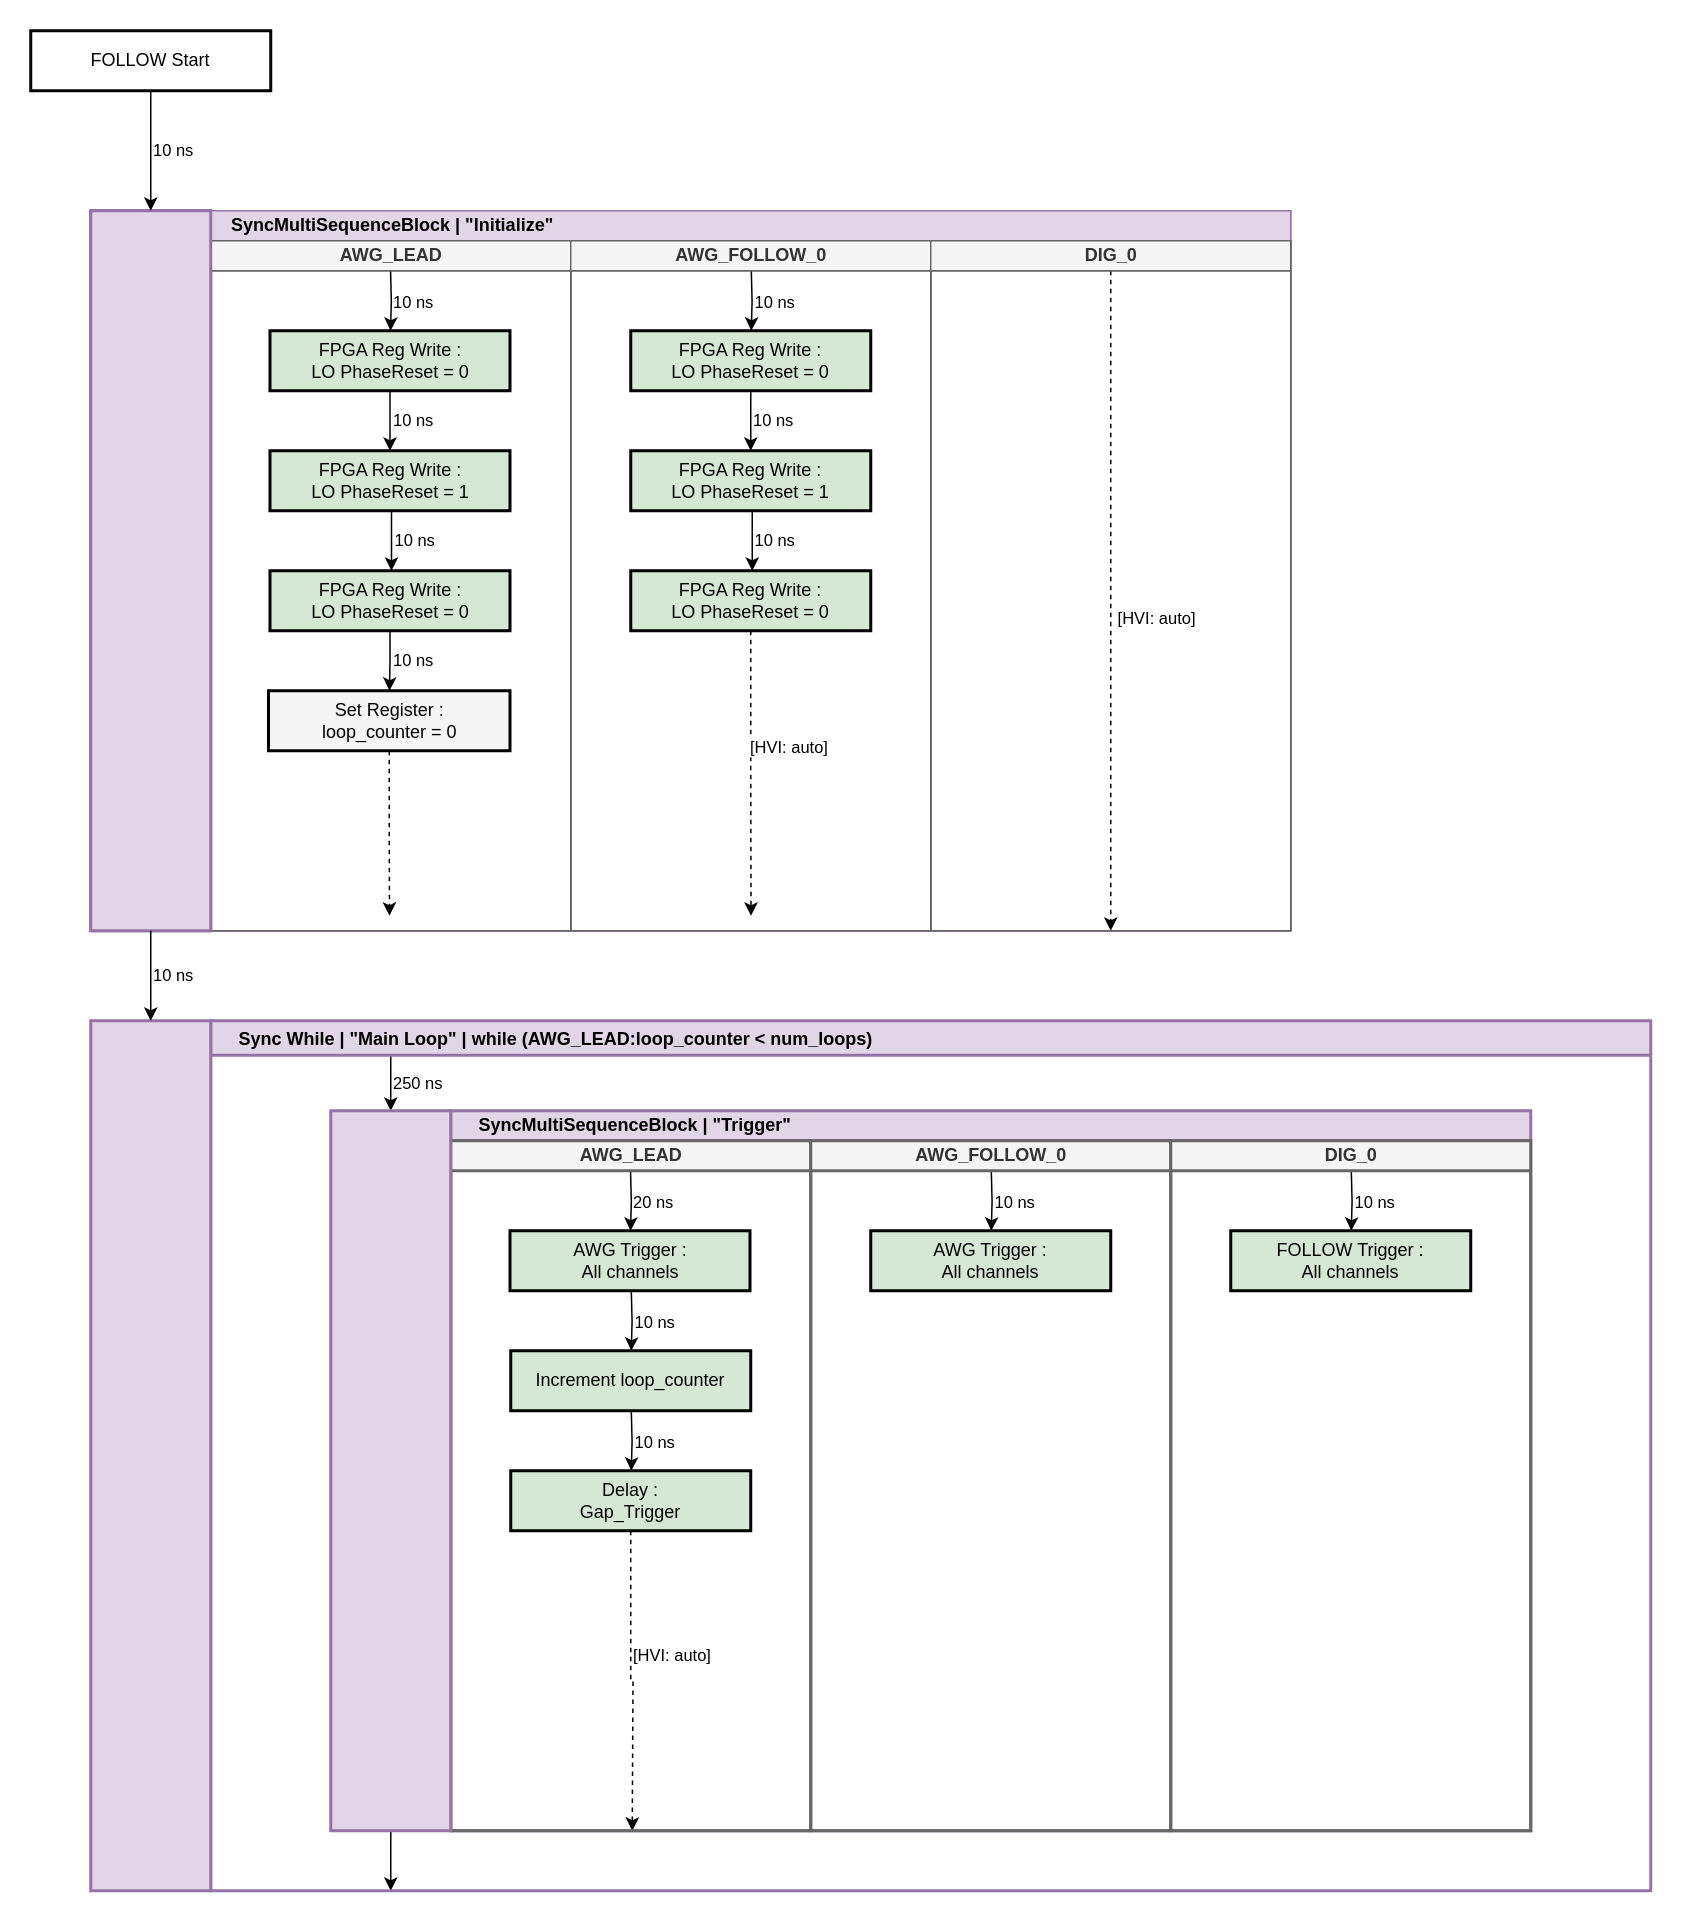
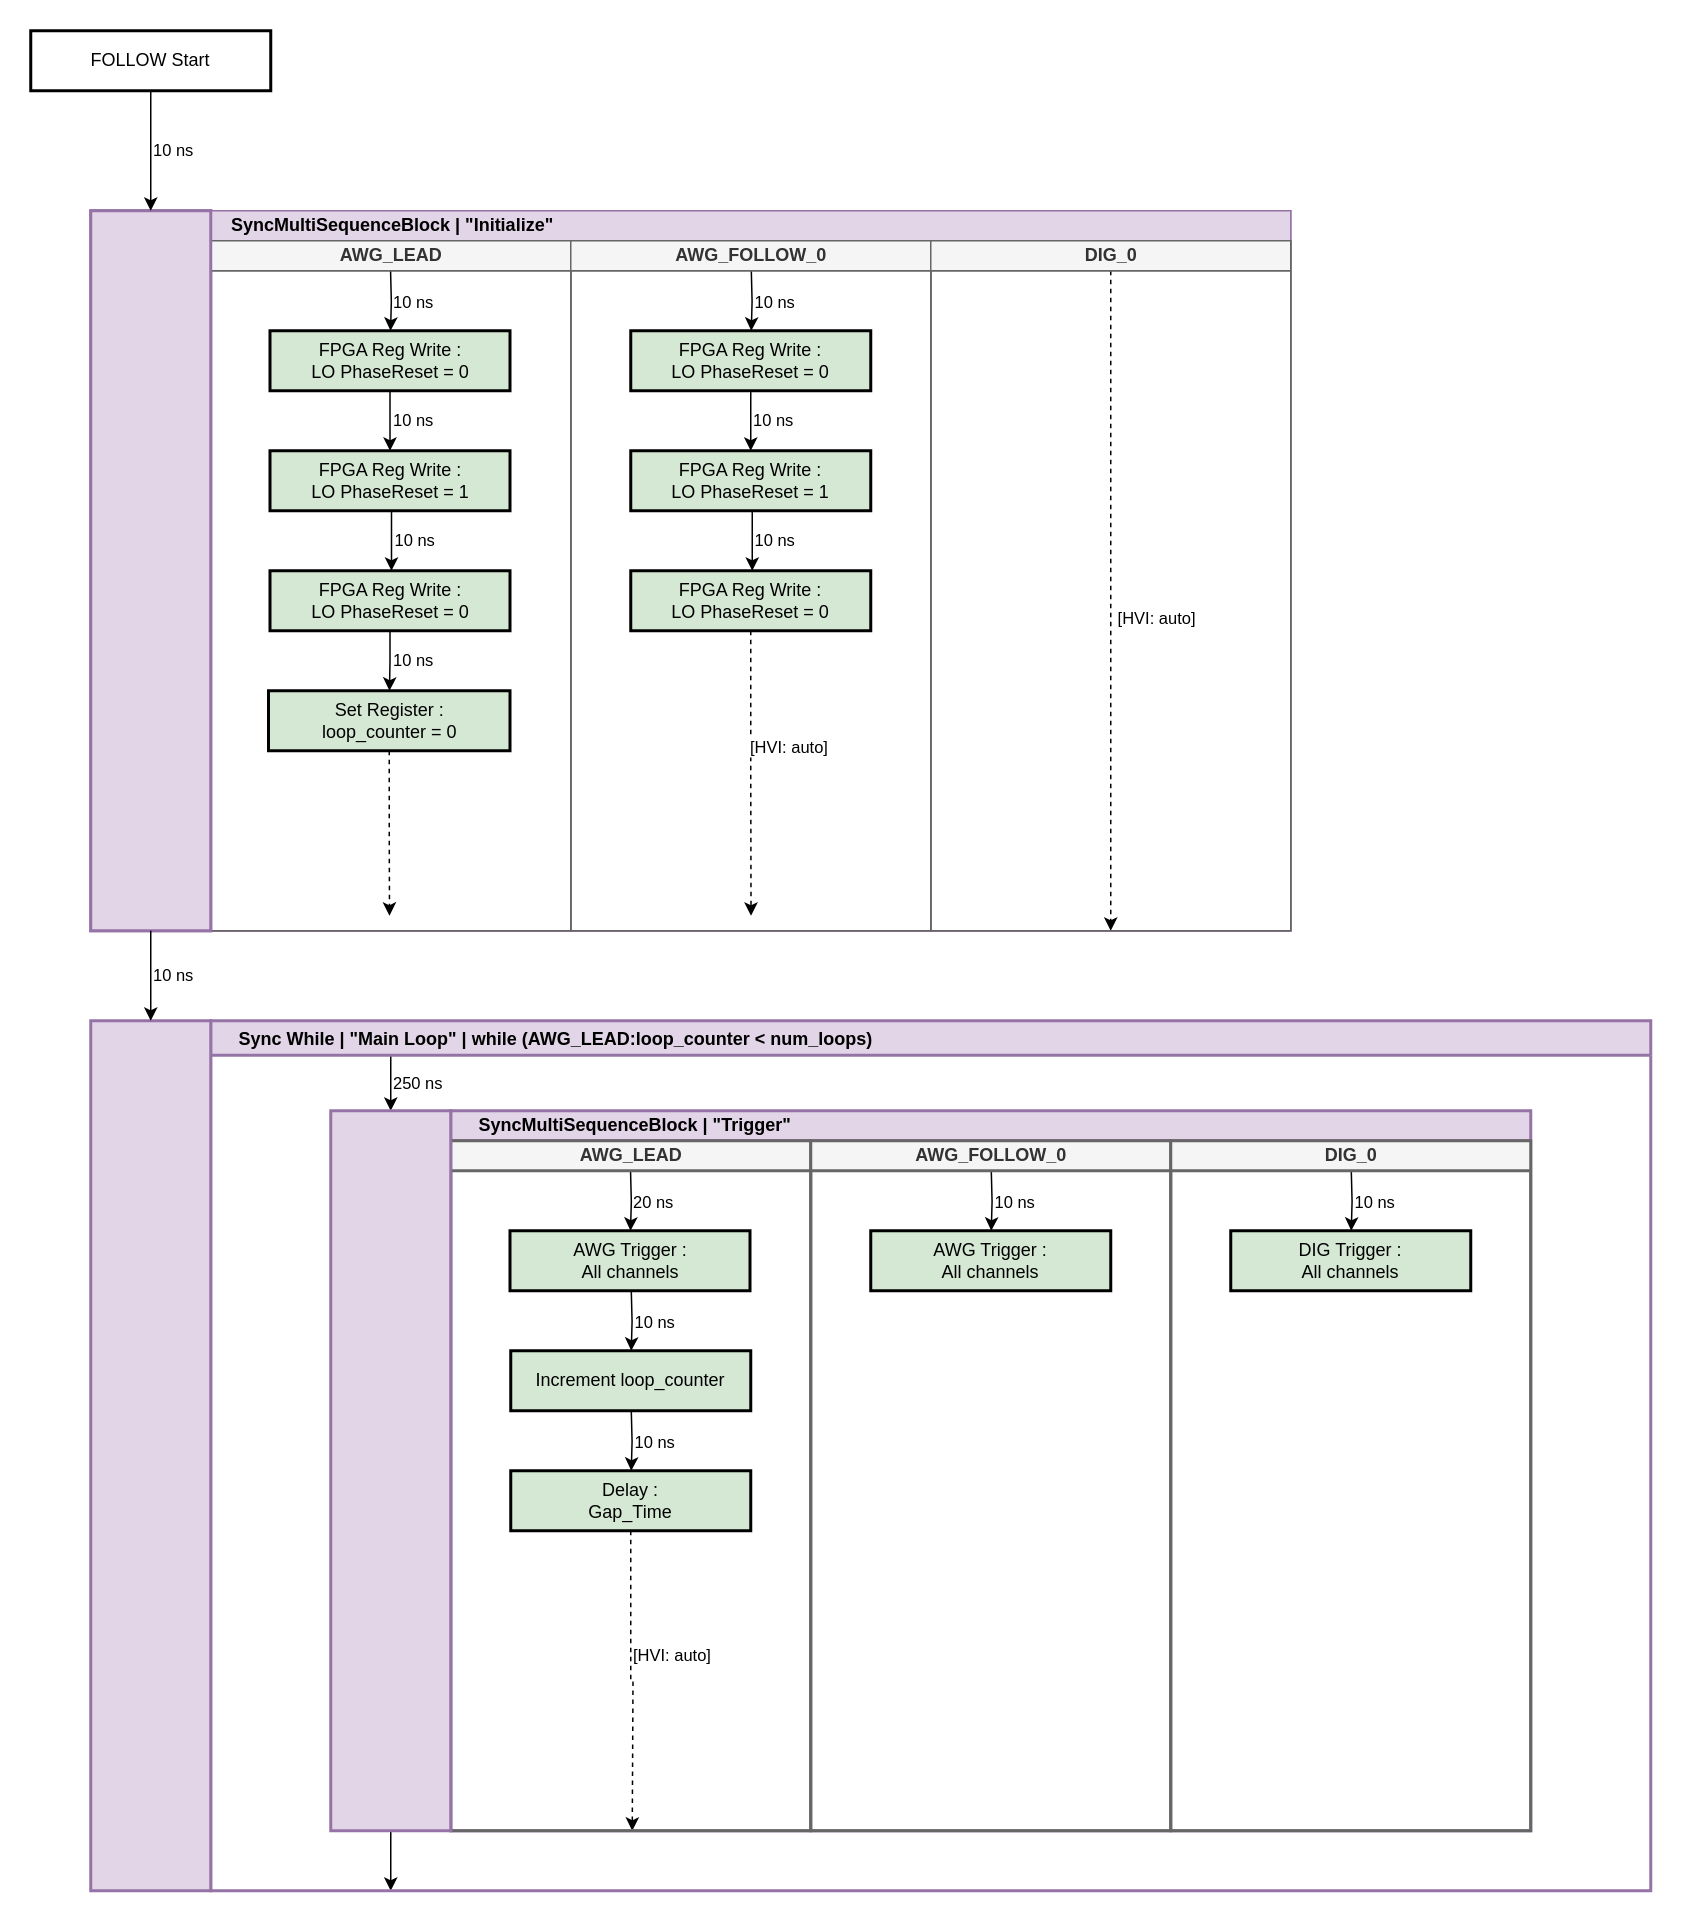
node "Set Register : loop_counter = 0": fillcolor #f5f5f5 -> #d5e8d4
node "FOLLOW Trigger : All channels": label "FOLLOW Trigger : All channels" -> "DIG Trigger : All channels"
node "Delay : Gap_Trigger": label "Delay : Gap_Trigger" -> "Delay : Gap_Time"
